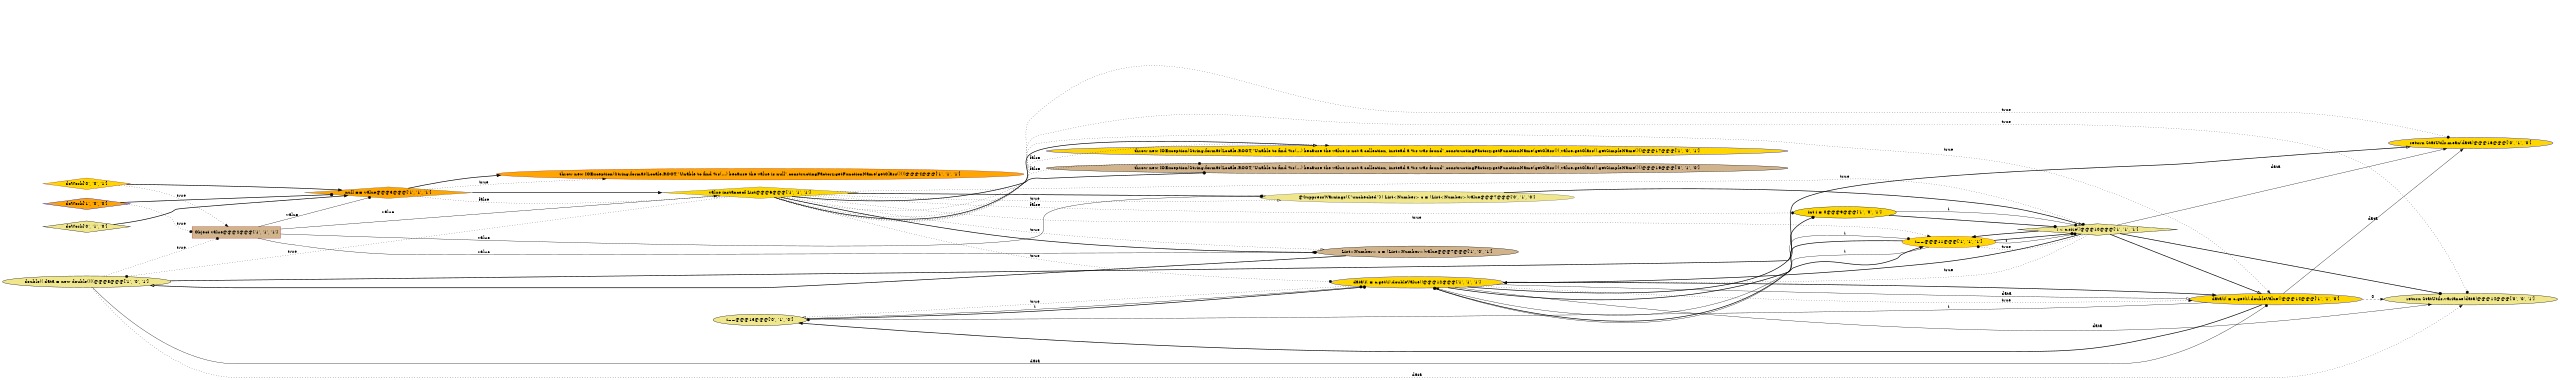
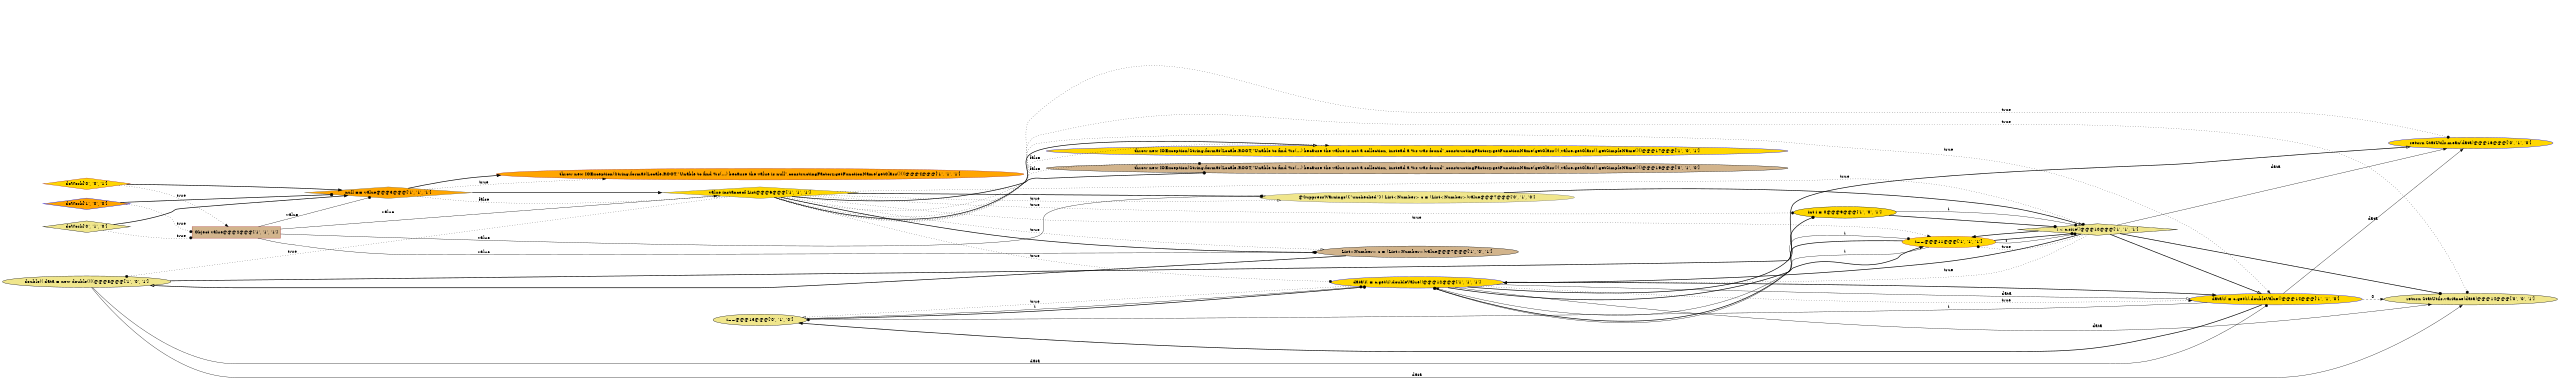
edge "value instanceof List@@@6@@@['1', '1', '1']" -> "int i = 0@@@9@@@['1', '0', '1']": label "false" -> "true"
edge "double(( data = new double((((@@@8@@@['1', '0', '1']" -> "Object value@@@2@@@['1', '1', '1']": now "doWork['0', '1', '0']" -> "Object value@@@2@@@['1', '1', '1']"
edge "double(( data = new double((((@@@8@@@['1', '0', '1']" -> "return StatUtils.variance(data)@@@14@@@['0', '0', '1']": style dotted -> solid
